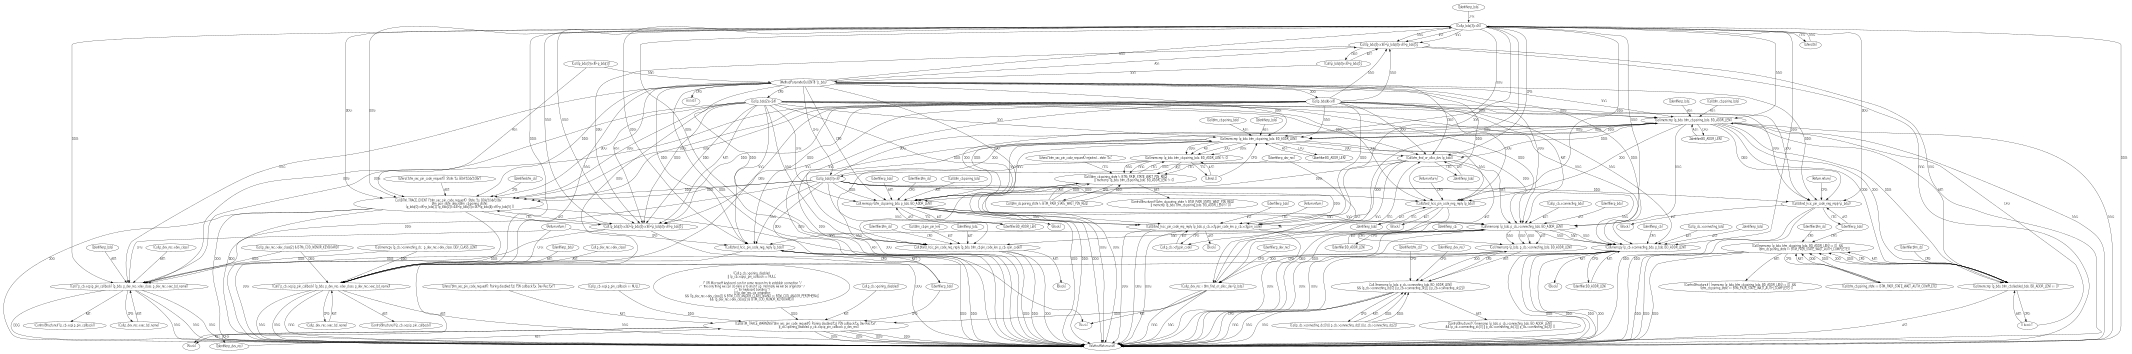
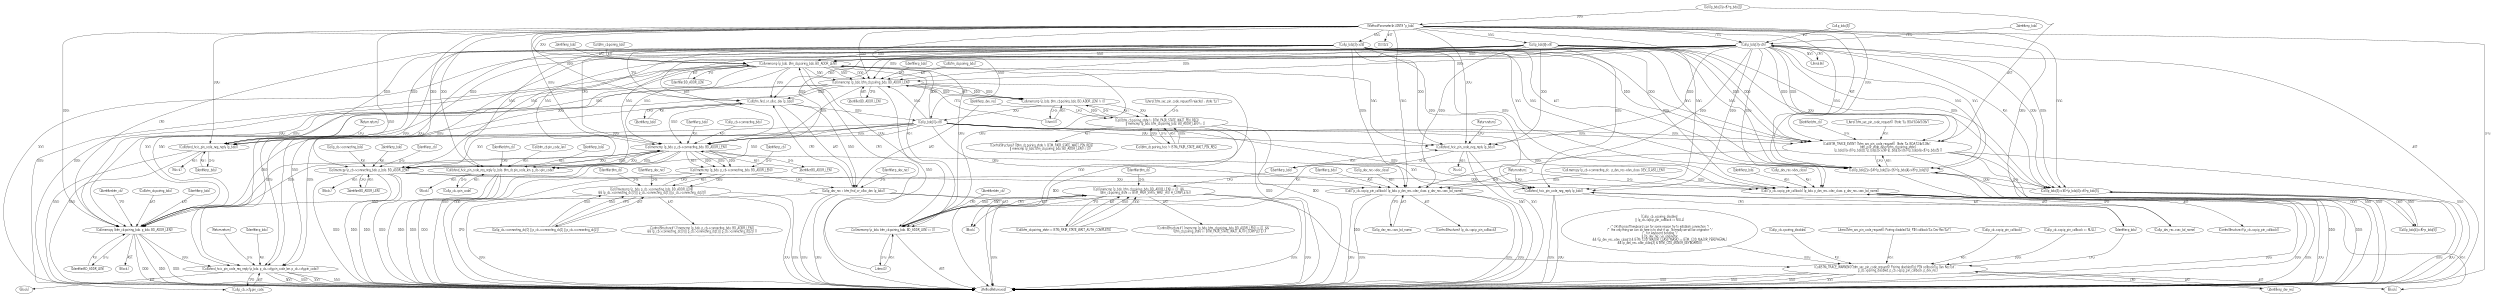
node "(Call,p_bda[3])": added
node "(Literal,16)": label "(Literal,16)" -> "(Literal,66)"
edge "(MethodParameterIn,UINT8 *p_bda)" -> "(Call,p_bda[3]<<16)": label "DDG: " -> "CFG: "
edge "(Call,(p_bda[4]<<8)+p_bda[5])" -> "(Call,(p_bda[3]<<16)+(p_bda[4]<<8)+p_bda[5])": label "AST: " -> "DDG: "
edge "(MethodParameterIn,UINT8 *p_bda)" -> "(Call,(p_bda[3]<<16)+(p_bda[4]<<8)+p_bda[5])": label "AST: " -> "DDG: "
edge "(Call,(p_bda[4]<<8)+p_bda[5])" -> "(MethodParameterIn,UINT8 *p_bda)": reversed
edge "(MethodParameterIn,UINT8 *p_bda)" -> "1100122": label "CFG: " -> "AST: "
edge "(MethodParameterIn,UINT8 *p_bda)" -> "(Call,p_bda[2]<<24)": label "CFG: " -> "DDG: "
edge "(Call,p_bda[3]<<16)" -> "(Call,btm_find_or_alloc_dev (p_bda))": label "CFG: " -> "DDG: "
edge "(Call,p_bda[2]<<24)" -> "(Call,memcpy (p_cb->connecting_bda, p_bda, BD_ADDR_LEN))": removed, label "DDG:"
edge "(Call,p_bda[4]<<8)" -> "(Call,btm_find_or_alloc_dev (p_bda))": removed, label "DDG:"
edge "(MethodParameterIn,UINT8 *p_bda)" -> "(Call,p_bda[0]<<8)": label "CFG: " -> "DDG: "
edge "(Call,p_bda[2]<<24)" -> "(Call,btm_find_or_alloc_dev (p_bda))": label "DDG: " -> "CFG: "
edge "(Call,p_bda[4]<<8)" -> "(Call,memcpy (p_cb->connecting_bda, p_bda, BD_ADDR_LEN))": removed, label "DDG:"
edge "(Call,p_bda[0]<<8)" -> "(Call,memcmp (p_bda, p_cb->connecting_bda, BD_ADDR_LEN))": added, label "DDG:"
edge "(MethodParameterIn,UINT8 *p_bda)" -> "(Call,memcpy (btm_cb.pairing_bda, p_bda, BD_ADDR_LEN))": label "CFG: " -> "DDG: "
edge "(Call,p_bda[2]<<24)" -> "(Call,memcmp (p_bda, p_cb->connecting_bda, BD_ADDR_LEN))": label "DDG: " -> "CFG: "
edge "(Call,p_bda[3]<<16)" -> "(MethodReturn,void)": label "DDG: " -> "AST: "
edge "(Call,(p_bda[2]<<24)+(p_bda[3]<<16)+(p_bda[4]<<8)+p_bda[5])" -> "(Call,(p_bda[3]<<16)+(p_bda[4]<<8)+p_bda[5])": added, label "CFG:"
edge "(Call,btm_find_or_alloc_dev (p_bda))" -> "(Call,memcpy (btm_cb.pairing_bda, p_bda, BD_ADDR_LEN))": now "(Call,p_dev_rec = btm_find_or_alloc_dev (p_bda))" -> "(Call,memcpy (btm_cb.pairing_bda, p_bda, BD_ADDR_LEN))"
edge "(MethodParameterIn,UINT8 *p_bda)" -> "(MethodReturn,void)": label "DDG: " -> "CFG: "
edge "(Call,btm_find_or_alloc_dev (p_bda))" -> "(Call,memcmp (p_bda, p_cb->connecting_bda, BD_ADDR_LEN))": label "AST: " -> "DDG: "
node "(Call,p_cb->pin_code)": added
node "(Call,btm_cb.pairing_state != BTM_PAIR_STATE_WAIT_PIN_REQ)": label "(Call,btm_cb.pairing_state != BTM_PAIR_STATE_WAIT_PIN_REQ)" -> "(Call,btm_cb.pairing_hcic != BTM_PAIR_STATE_WAIT_PIN_REQ)"
edge "(Call,memcmp (p_bda, btm_cb.pairing_bda, BD_ADDR_LEN) != 0)" -> "(MethodReturn,void)": now "(Call,memcmp (p_bda, btm_cb.pairing_bda, BD_ADDR_LEN) != 0)" -> "(Call,p_bda[0]<<8)"
node "(Call,btm_cb.pin_pin_len)": label "(Call,btm_cb.pin_pin_len)" -> "(Call,btm_cb.pin_code_len)"
node "(Call,p_cb->api.p_pin_callback)": added
node "(Call,p_dev_rec->dev_class[2] & BTM_COD_MINOR_KEYBOARD)": removed
node "(Call,memcmp (p_bda, btm_cb.disabled_bda, BD_ADDR_LEN) == 0)": label "(Call,memcmp (p_bda, btm_cb.disabled_bda, BD_ADDR_LEN) == 0)" -> "(Call,memcmp (p_bda, btm_cb.pairing_bda, BD_ADDR_LEN) == 0)"
